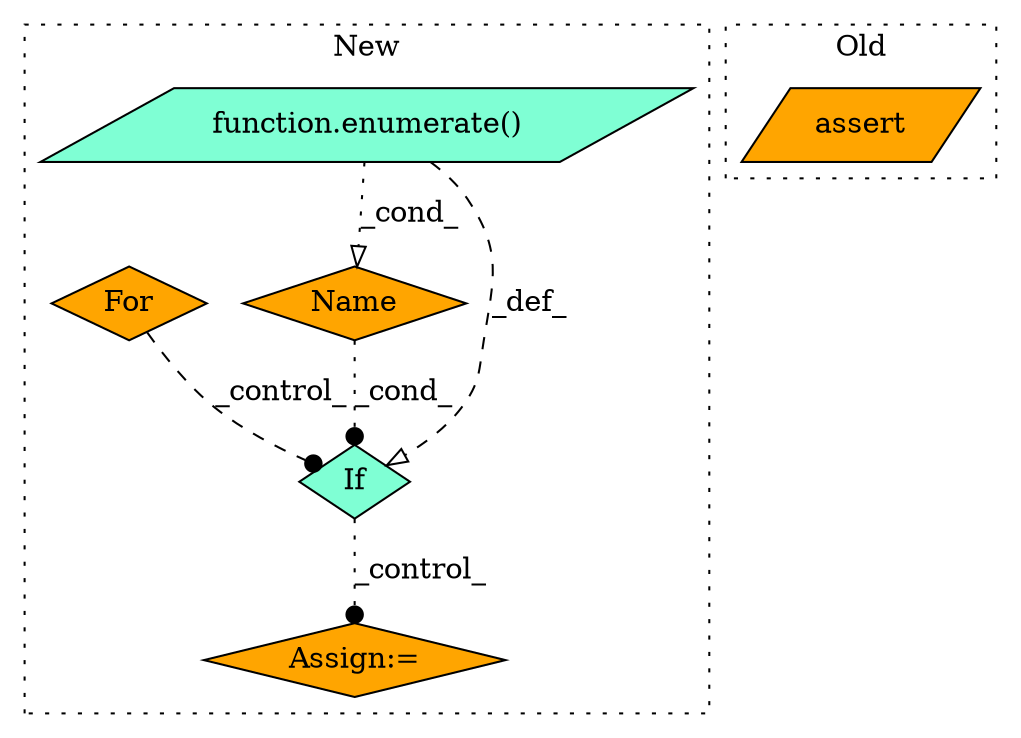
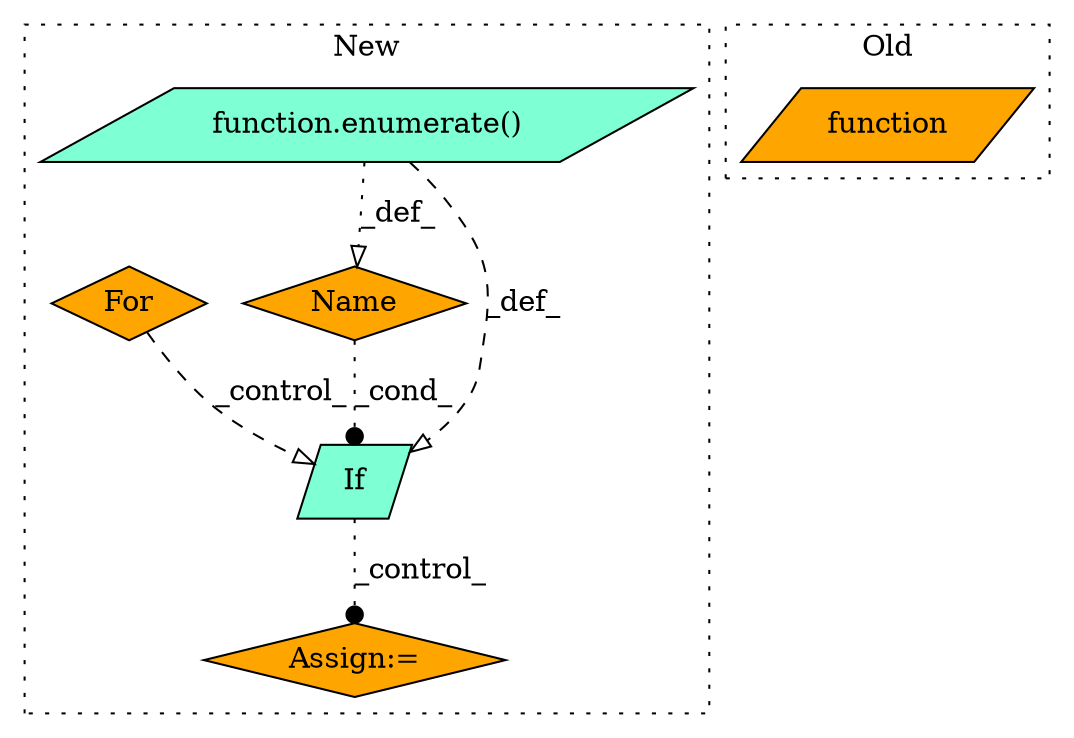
node "assert": label "assert" -> "function"
edge "function.enumerate()" -> "Name": label "_cond_" -> "_def_"
edge "For" -> "If": arrowhead dot -> onormal
node "If": shape diamond -> parallelogram
